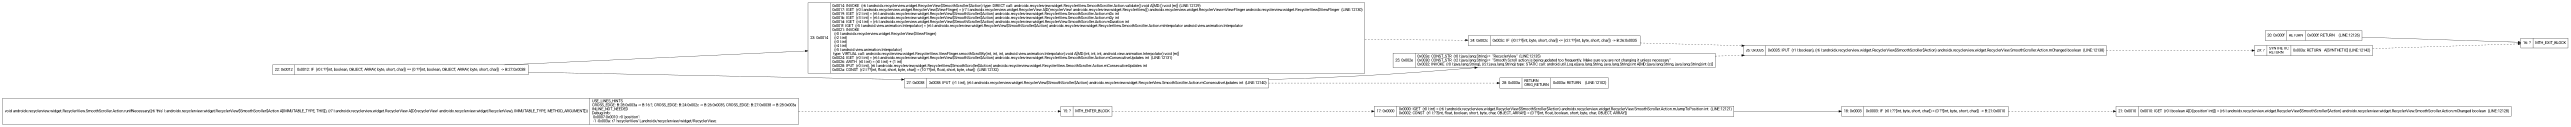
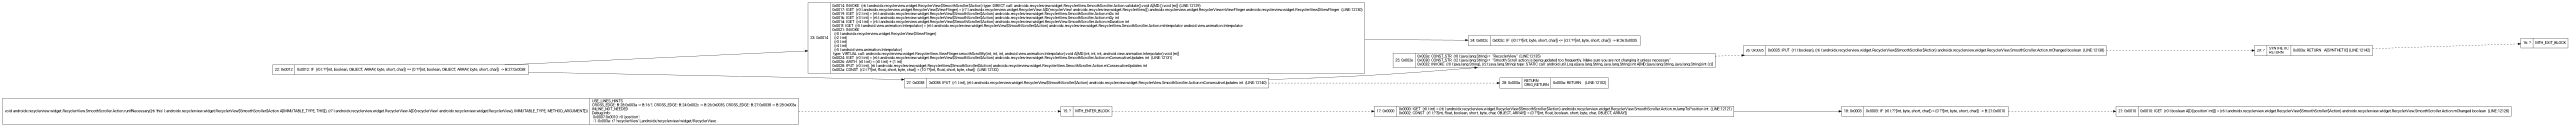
node "20: 0x000f": removed
edge "23: 0x0014" -> "24: 0x002c": style dashed -> solid
edge "24: 0x002c" -> "26: 0x0035": removed
